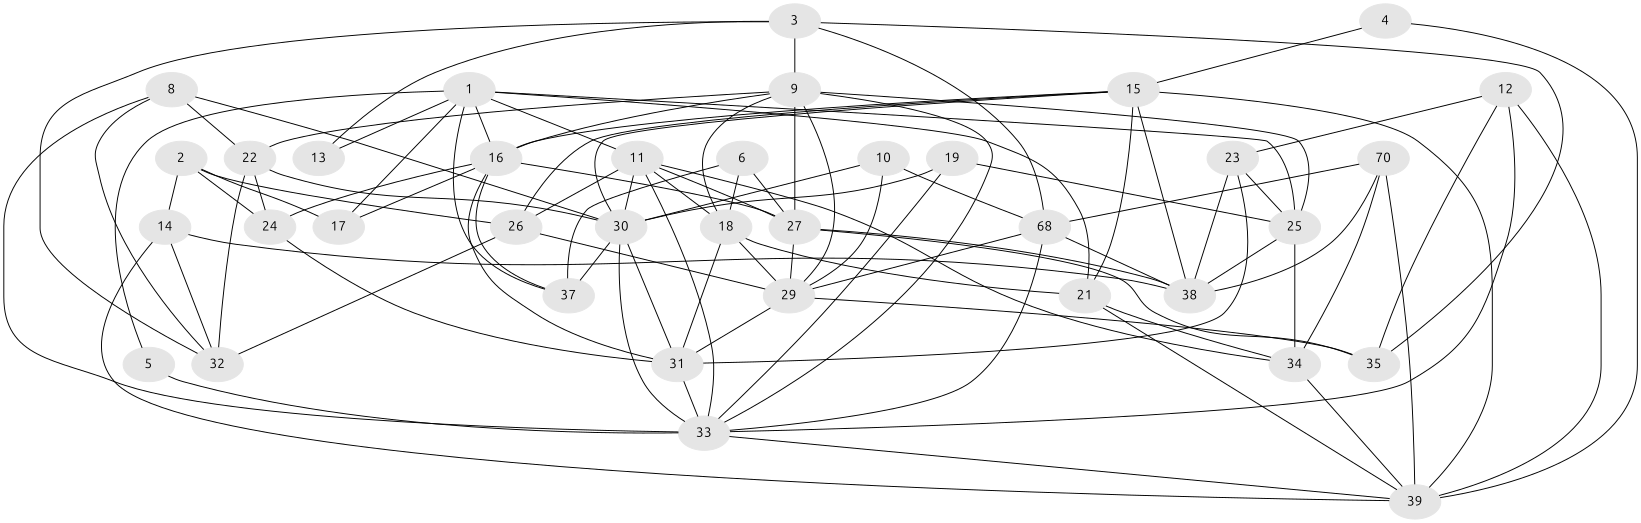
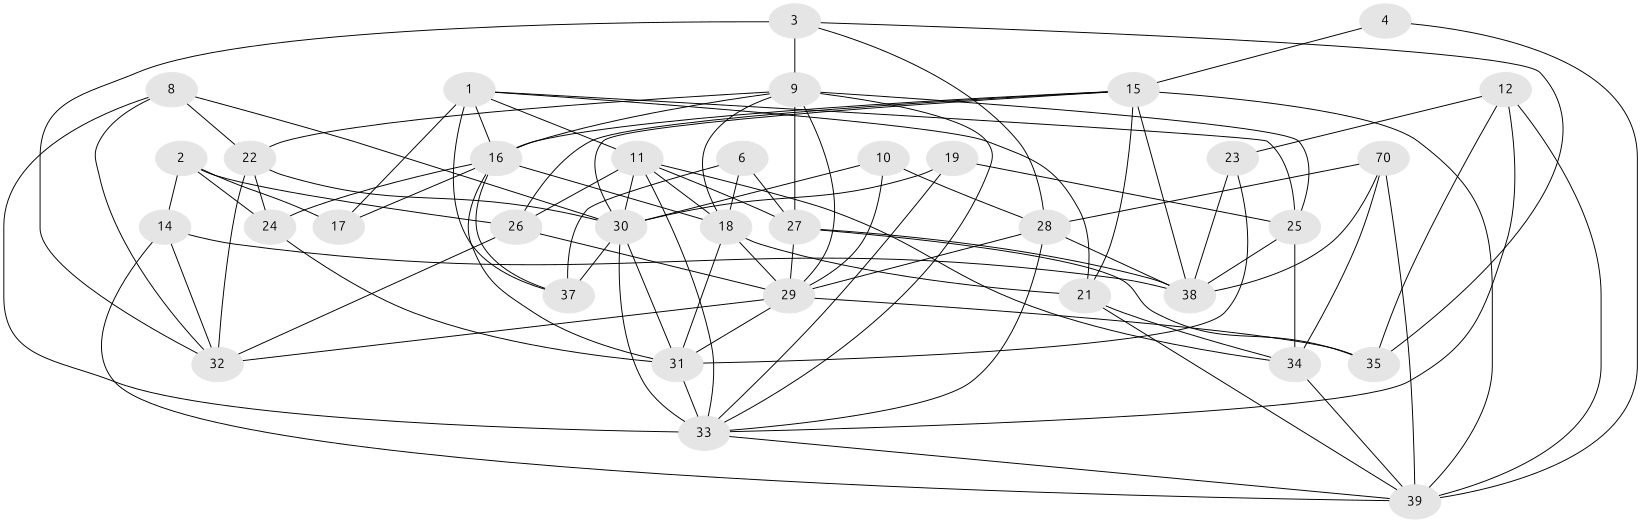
node "13": removed
edge "16" -- "27": now "16" -- "18"
edge "23" -- "25": removed
node "68": label "68" -> "28"
edge "29" -- "32": added
node "5": removed
